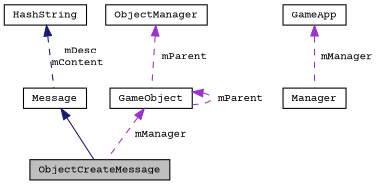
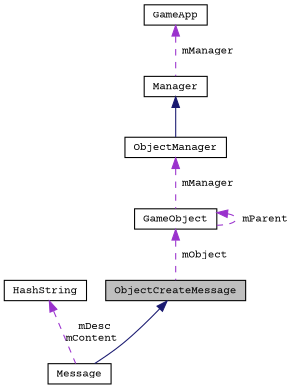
edge "GameObject" -> "ObjectManager": label " mParent" -> " mManager"
edge "Message" -> "HashString": color midnightblue -> darkorchid3
edge "ObjectManager" -> "Manager": added
edge "ObjectCreateMessage" -> "GameObject": label " mManager" -> " mObject"
edge "ObjectCreateMessage" -> "Message": reversed
